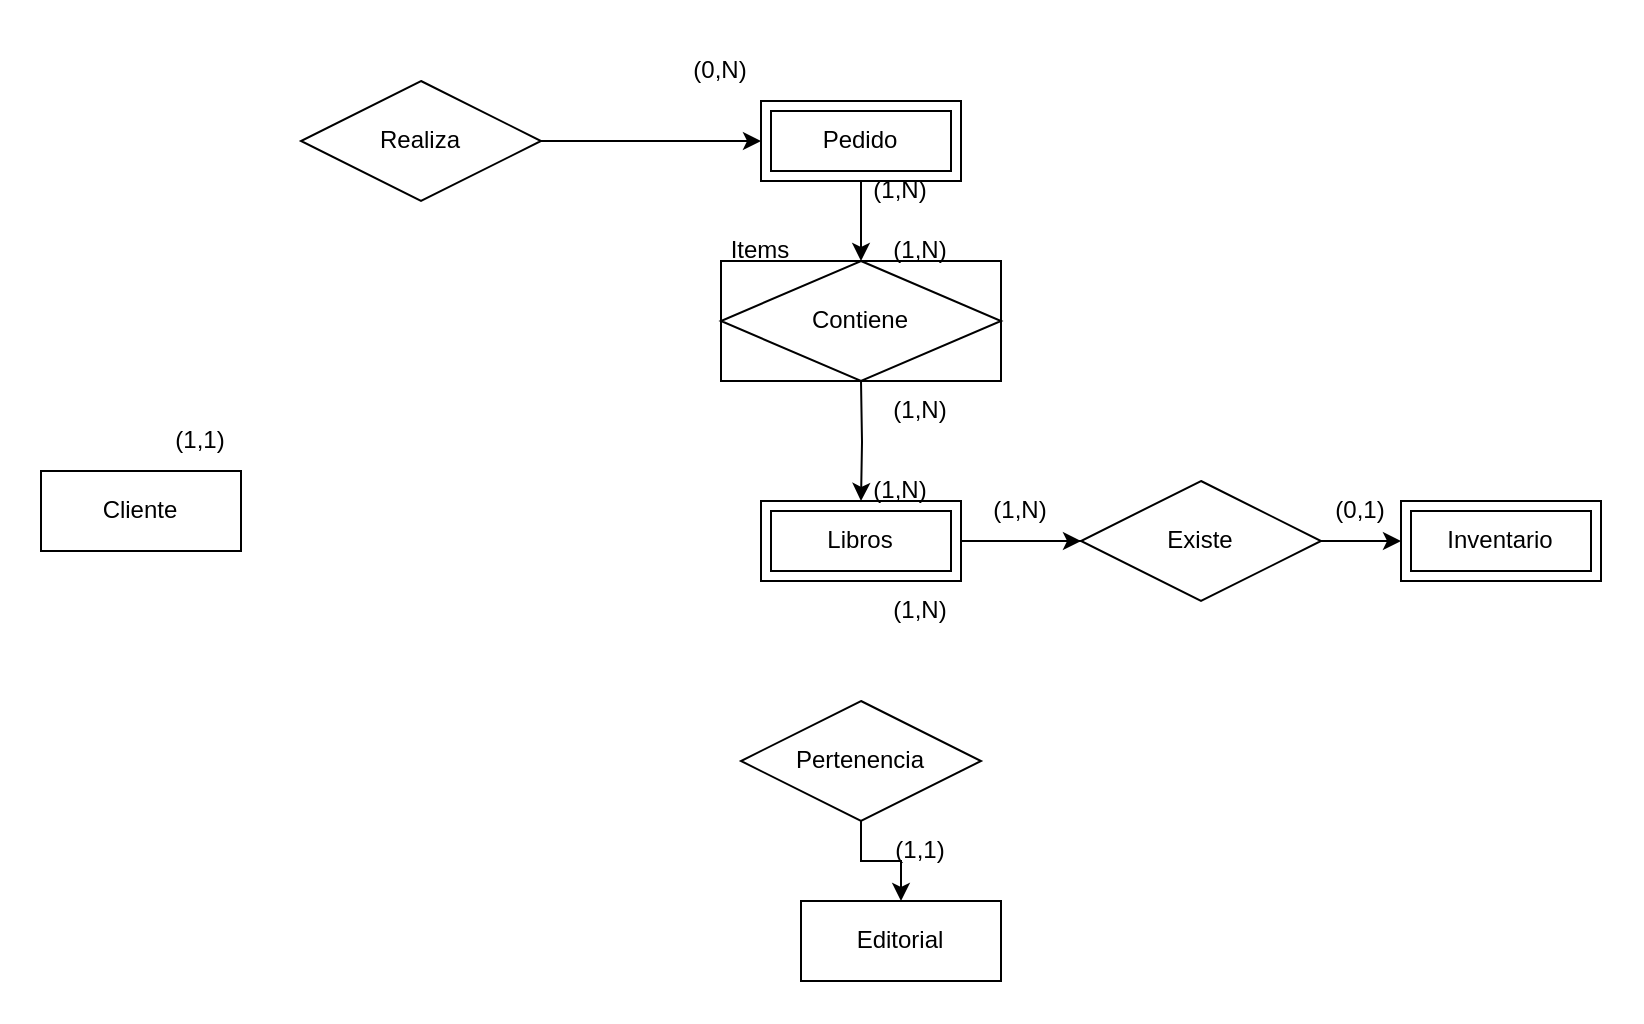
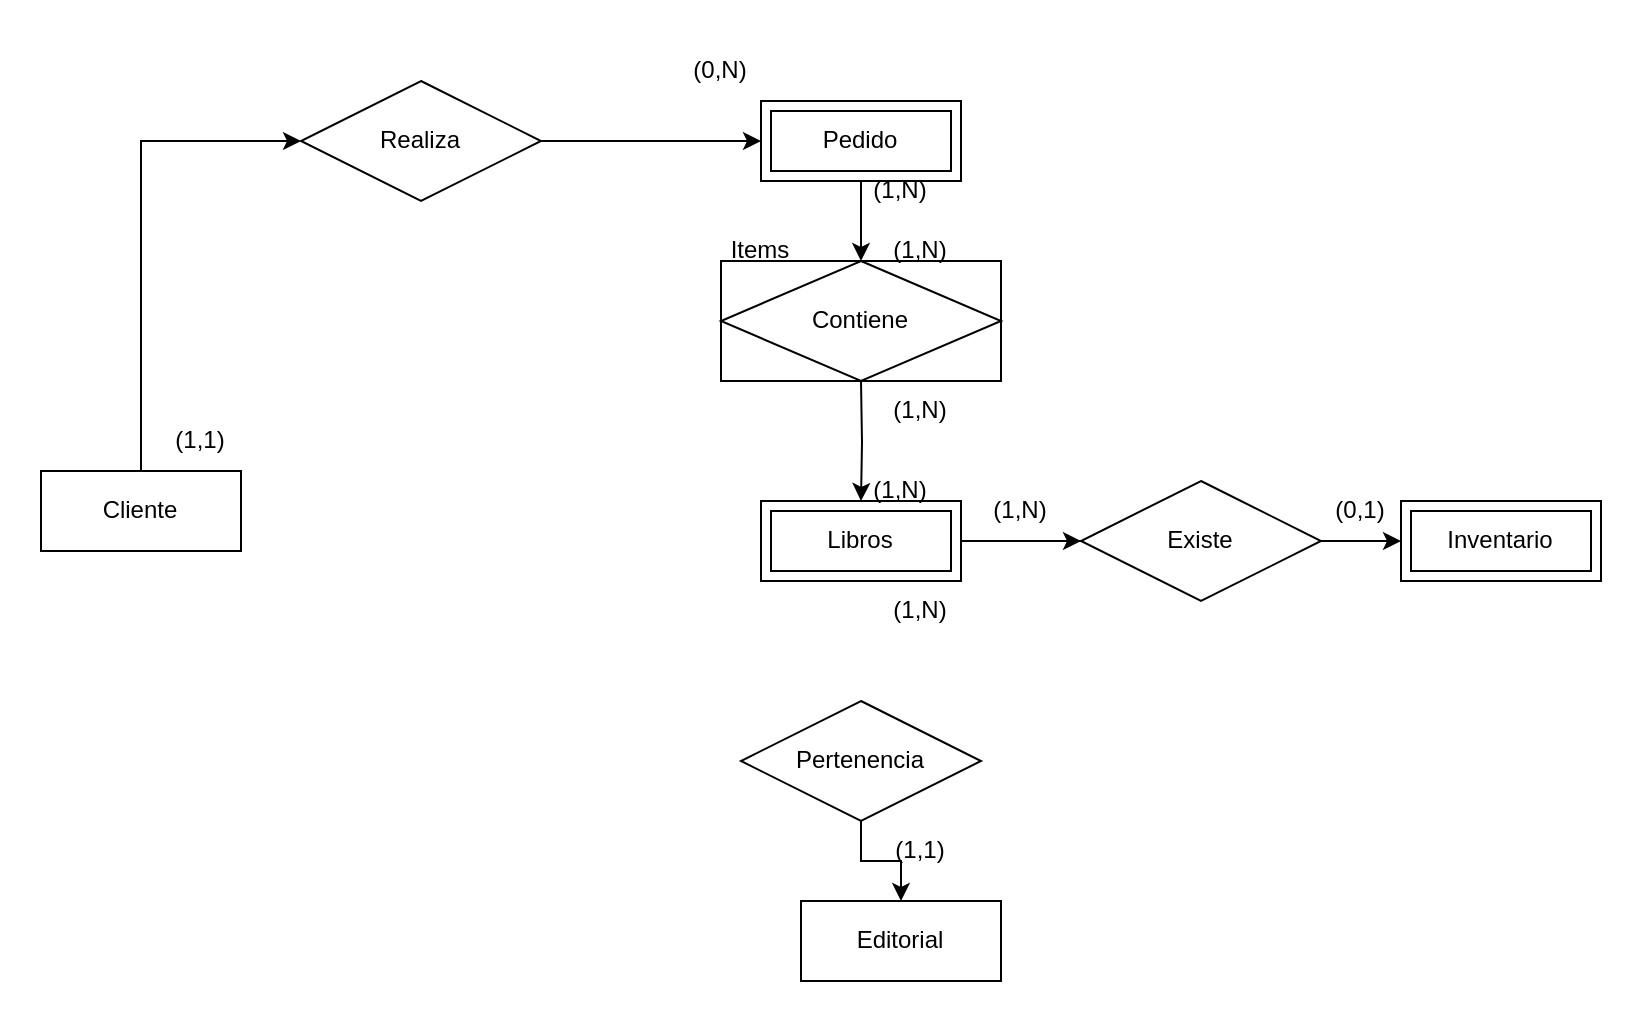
edge "Cliente" -> "Realiza": added
